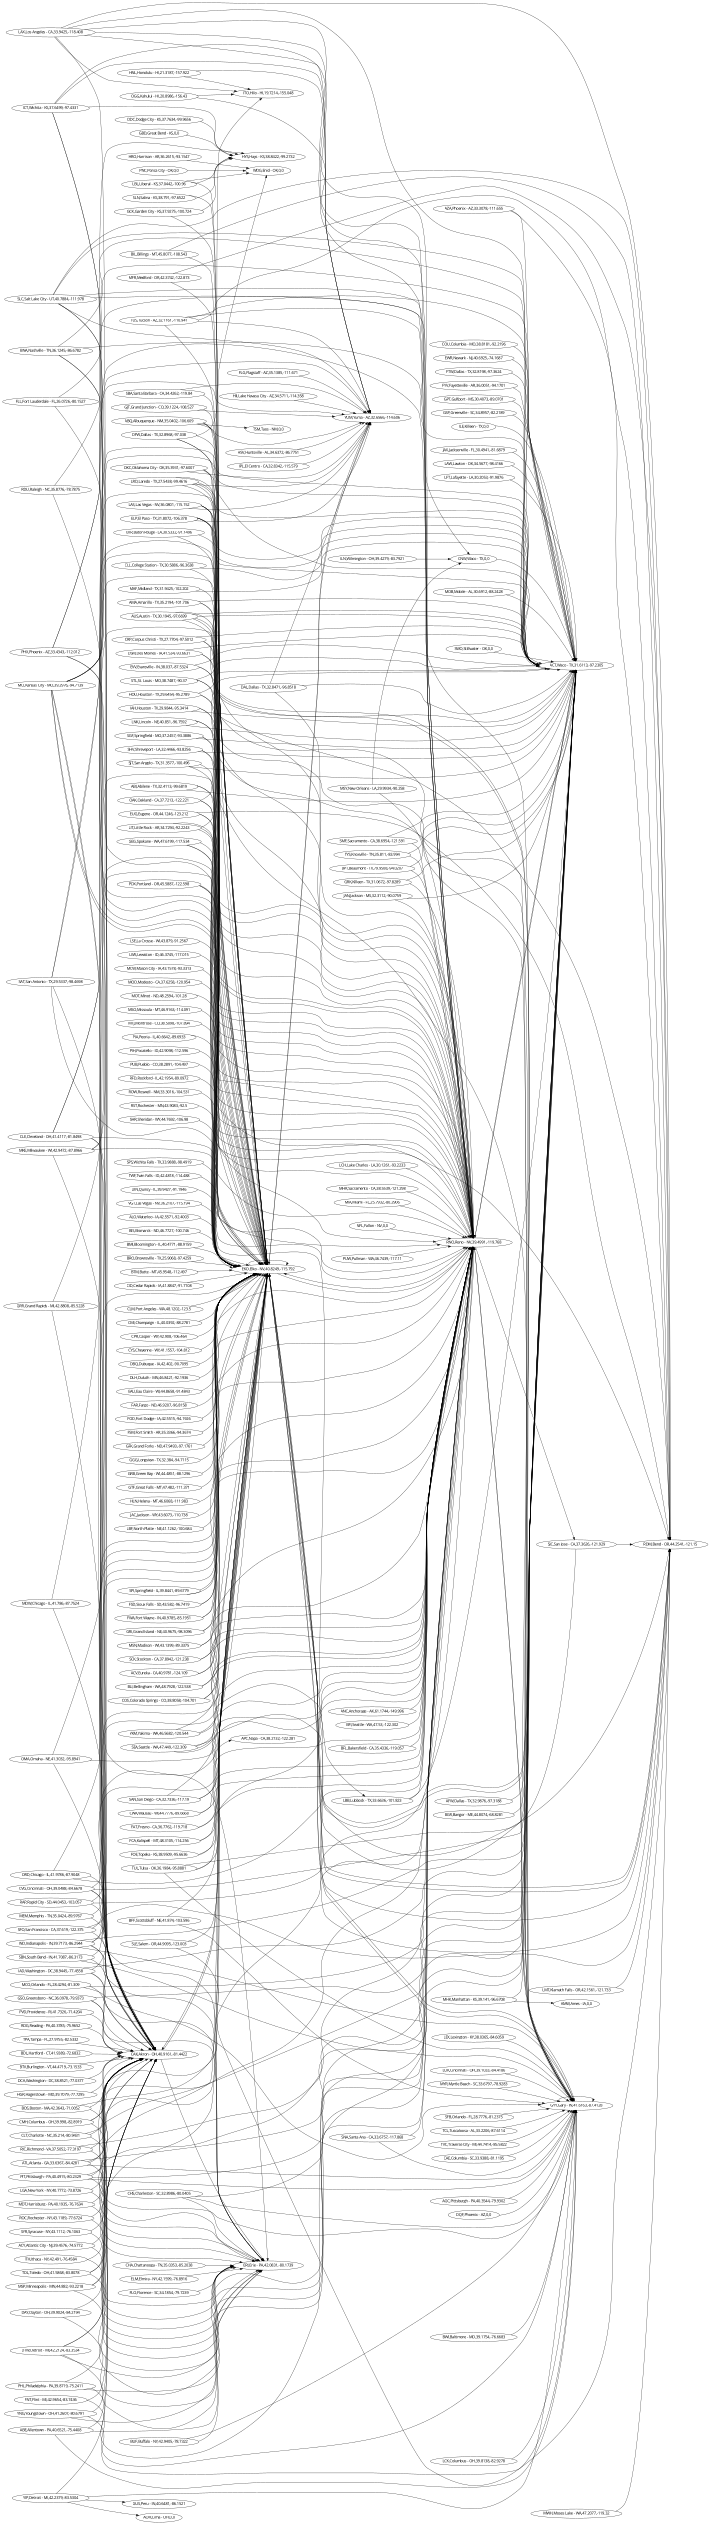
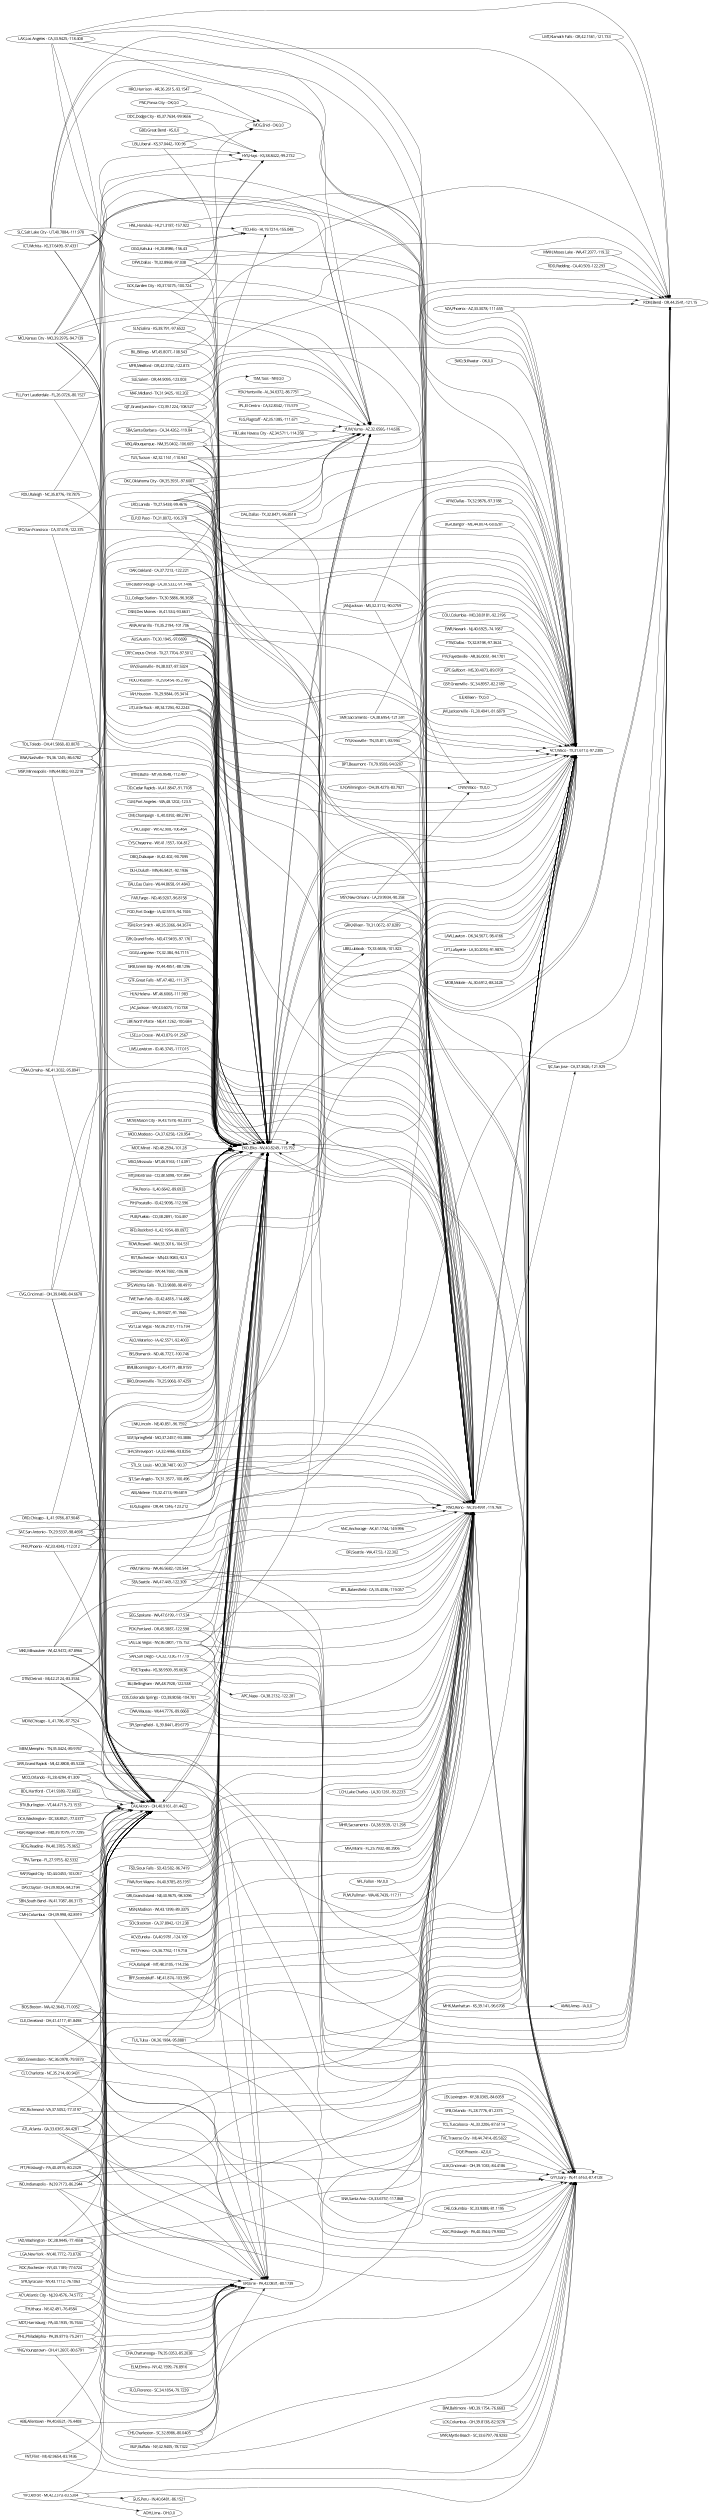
node "RDD,Redding - CA,40.509,-122.293": added
edge "DSM,Des Moines - IA,41.534,-93.6631" -> "RNO,Reno - NV,39.4991,-119.768": removed
node "PVD,Providence - RI,41.7326,-71.4204": removed
